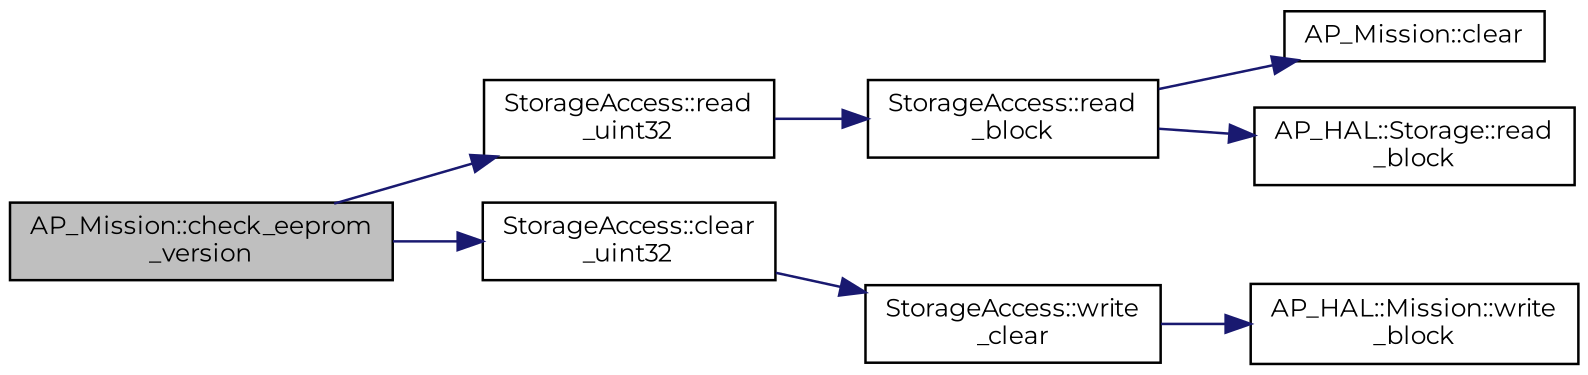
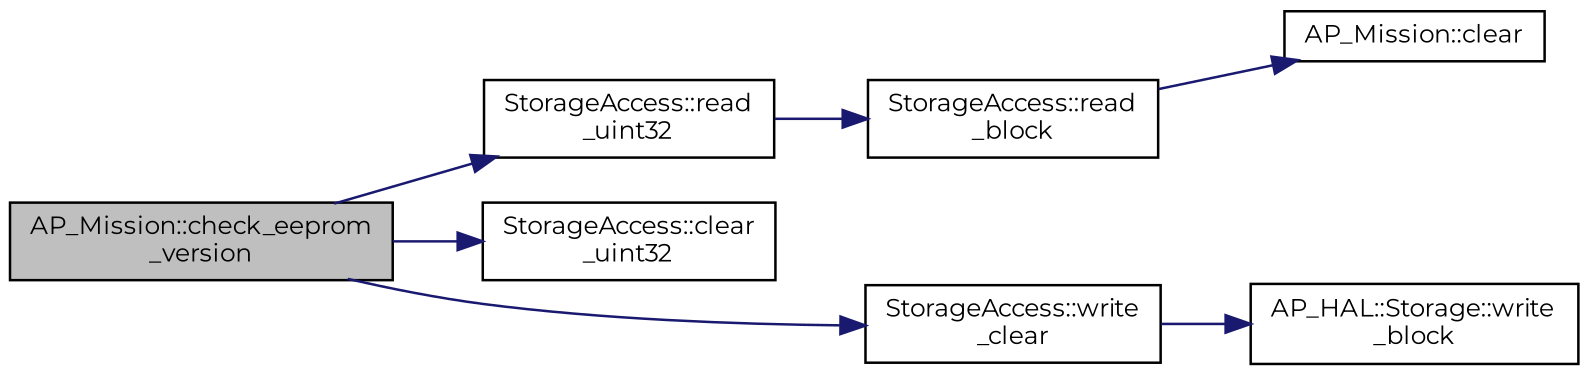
node "AP_HAL::Storage::read _block": removed
edge "StorageAccess::clear _uint32" -> "StorageAccess::write _clear": now "AP_Mission::check_eeprom _version" -> "StorageAccess::write _clear"
node "AP_HAL::Mission::write _block": label "AP_HAL::Mission::write _block" -> "AP_HAL::Storage::write _block"
